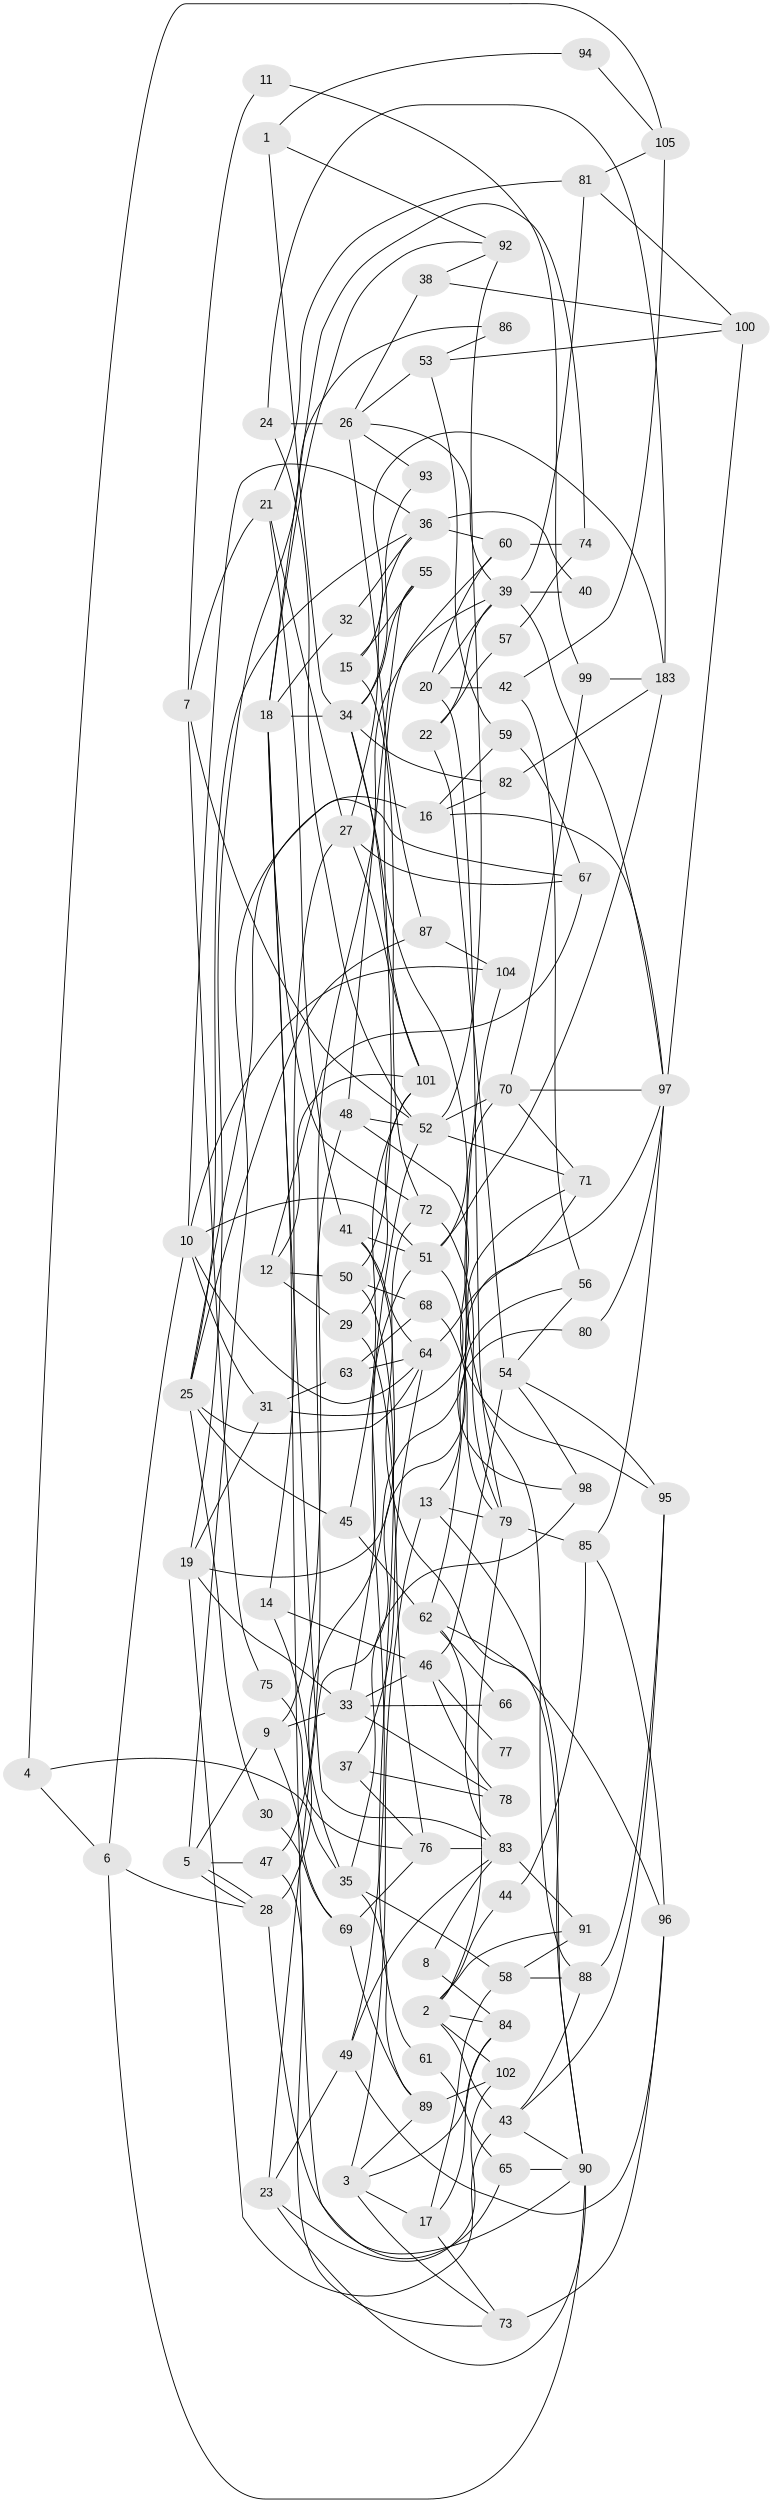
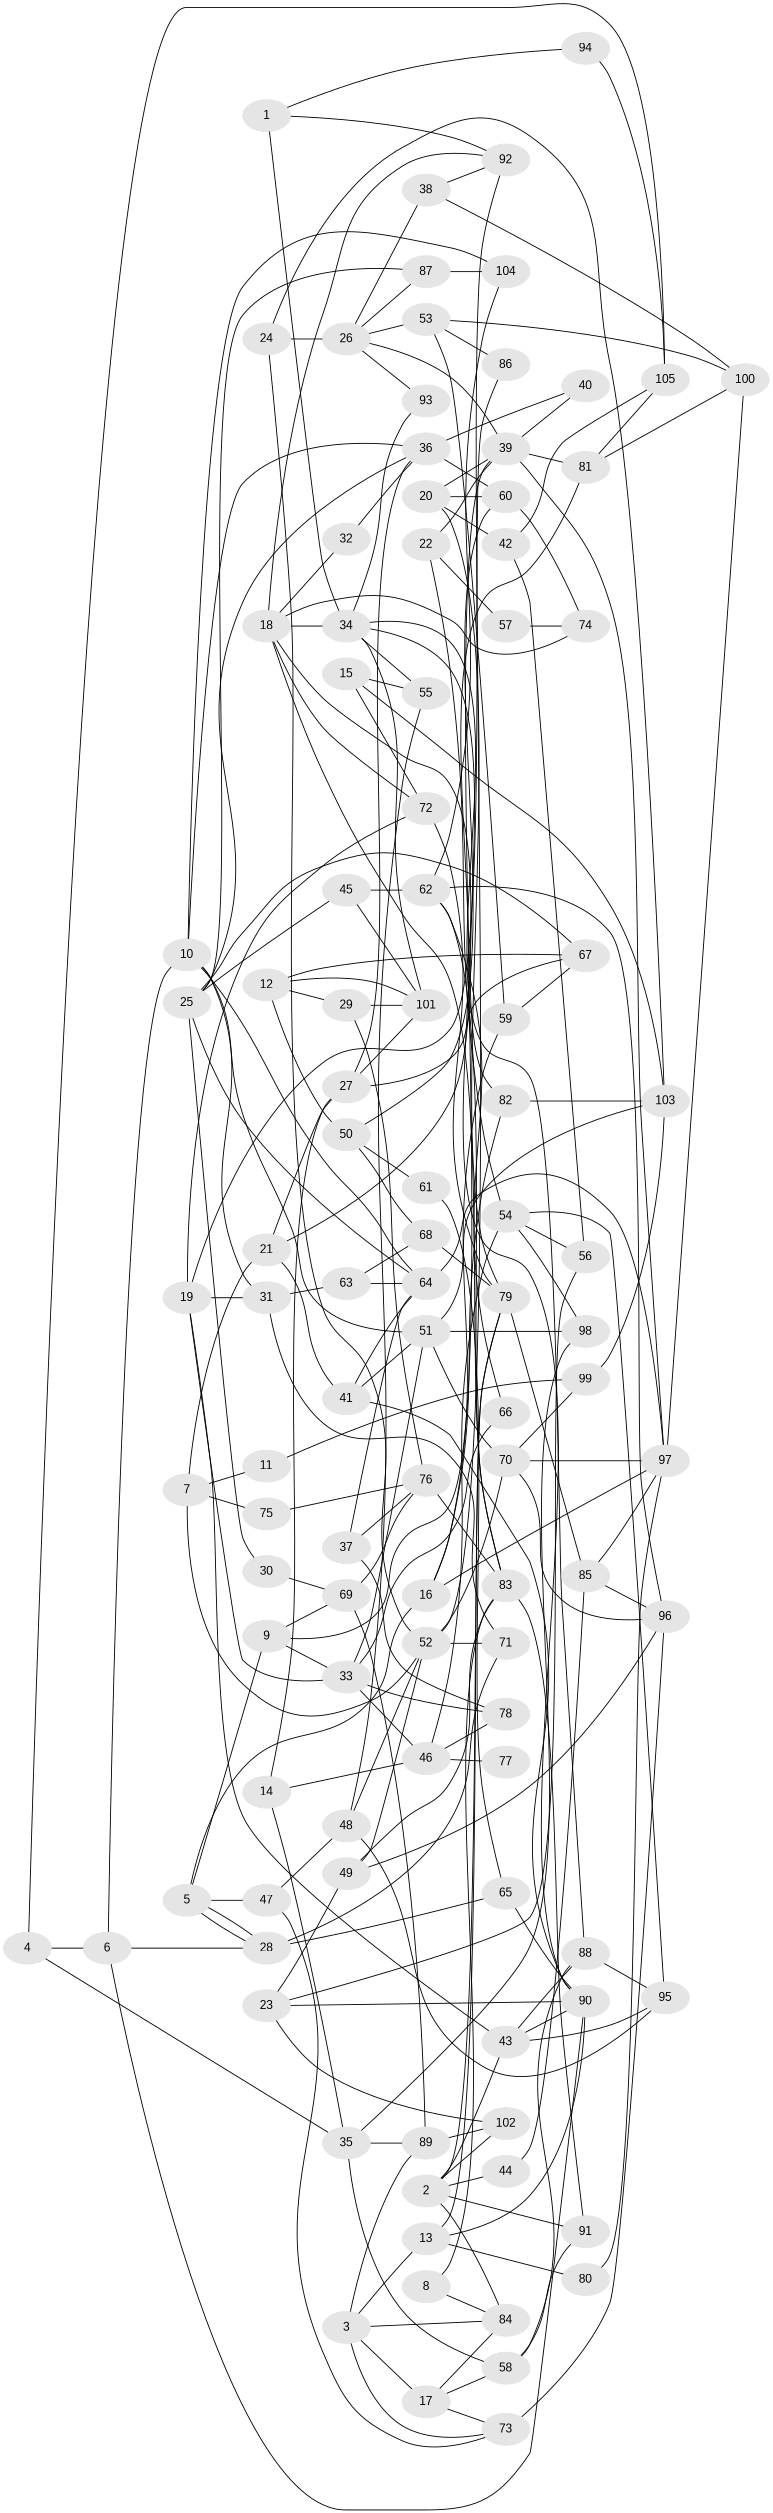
node "183": label "183" -> "103"
edge "70" -- "71": now "70" -- "96"
